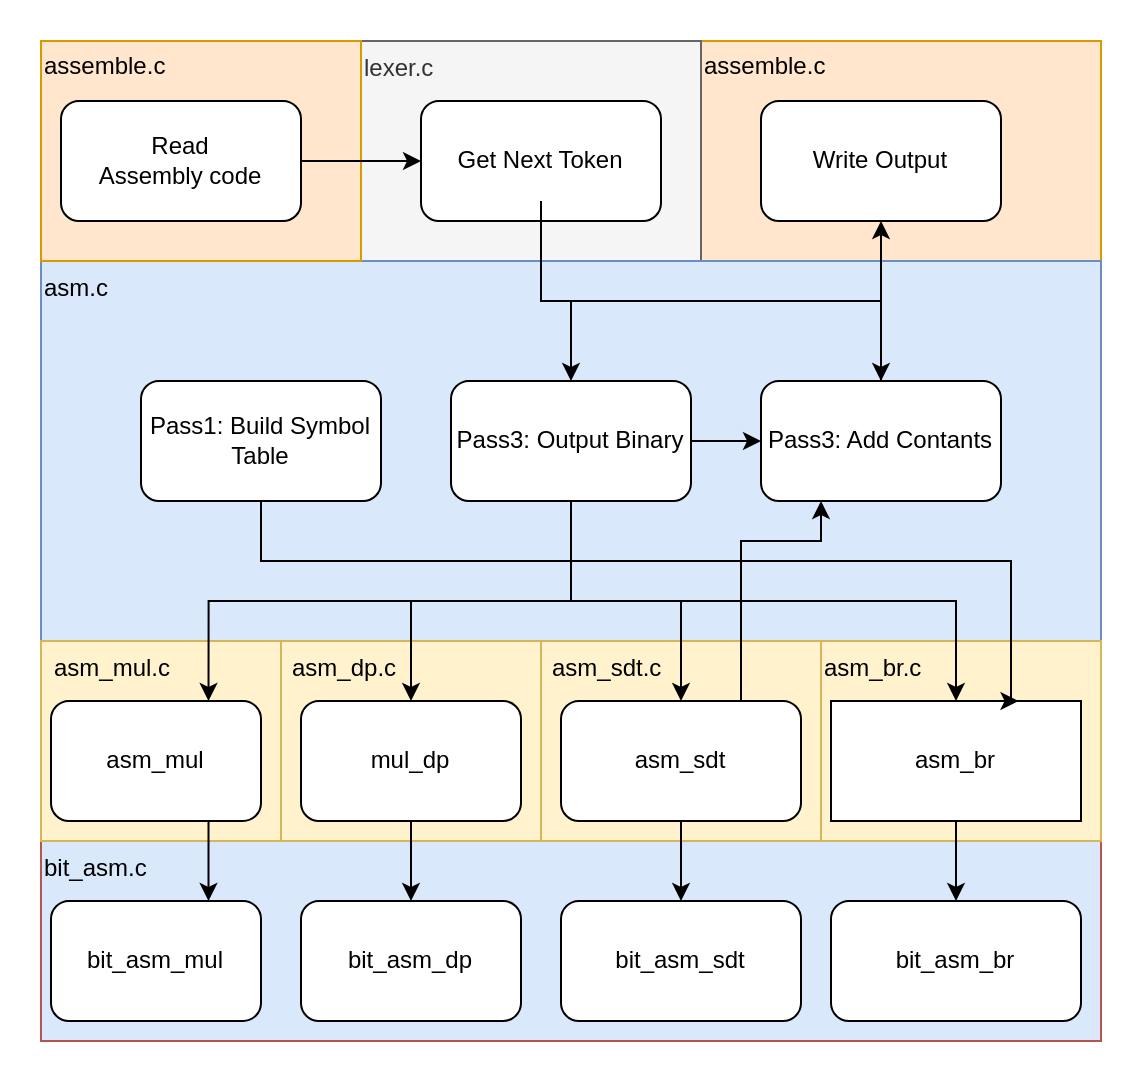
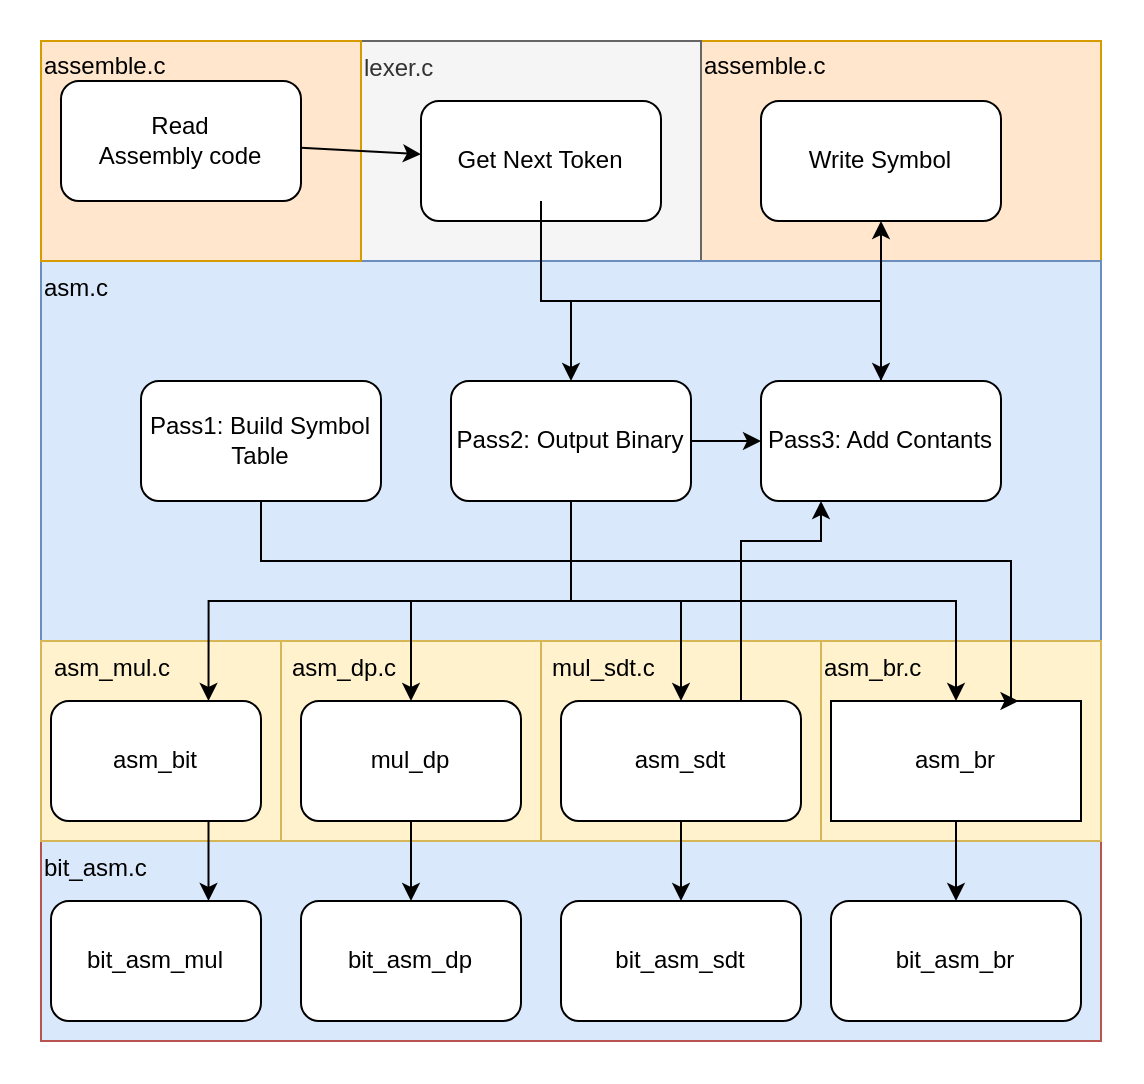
node "Read Assembly code": moved (181, 161) -> (181, 141)
node "Write Output": label "Write Output" -> "Write Symbol"
node "Pass3: Output Binary": label "Pass3: Output Binary" -> "Pass2: Output Binary"
node "asm_sdt.c": label "asm_sdt.c" -> "mul_sdt.c"
node "asm_mul": label "asm_mul" -> "asm_bit"
